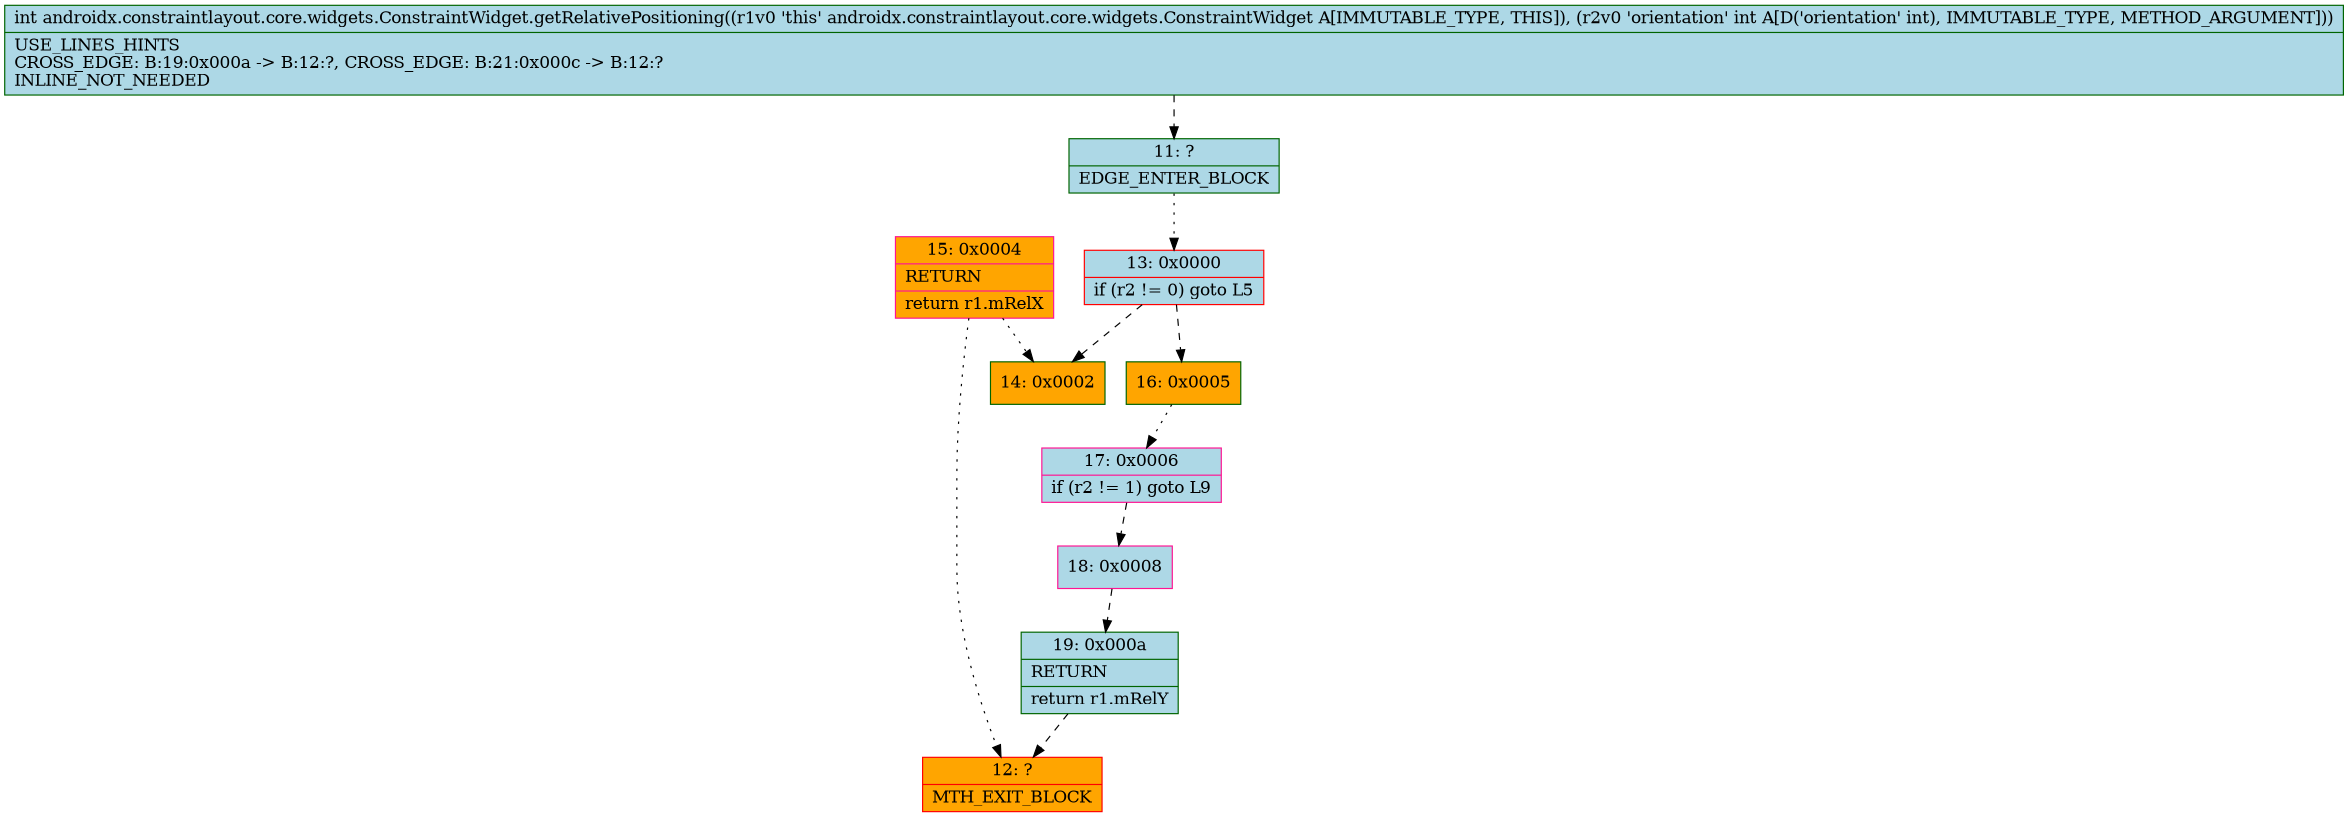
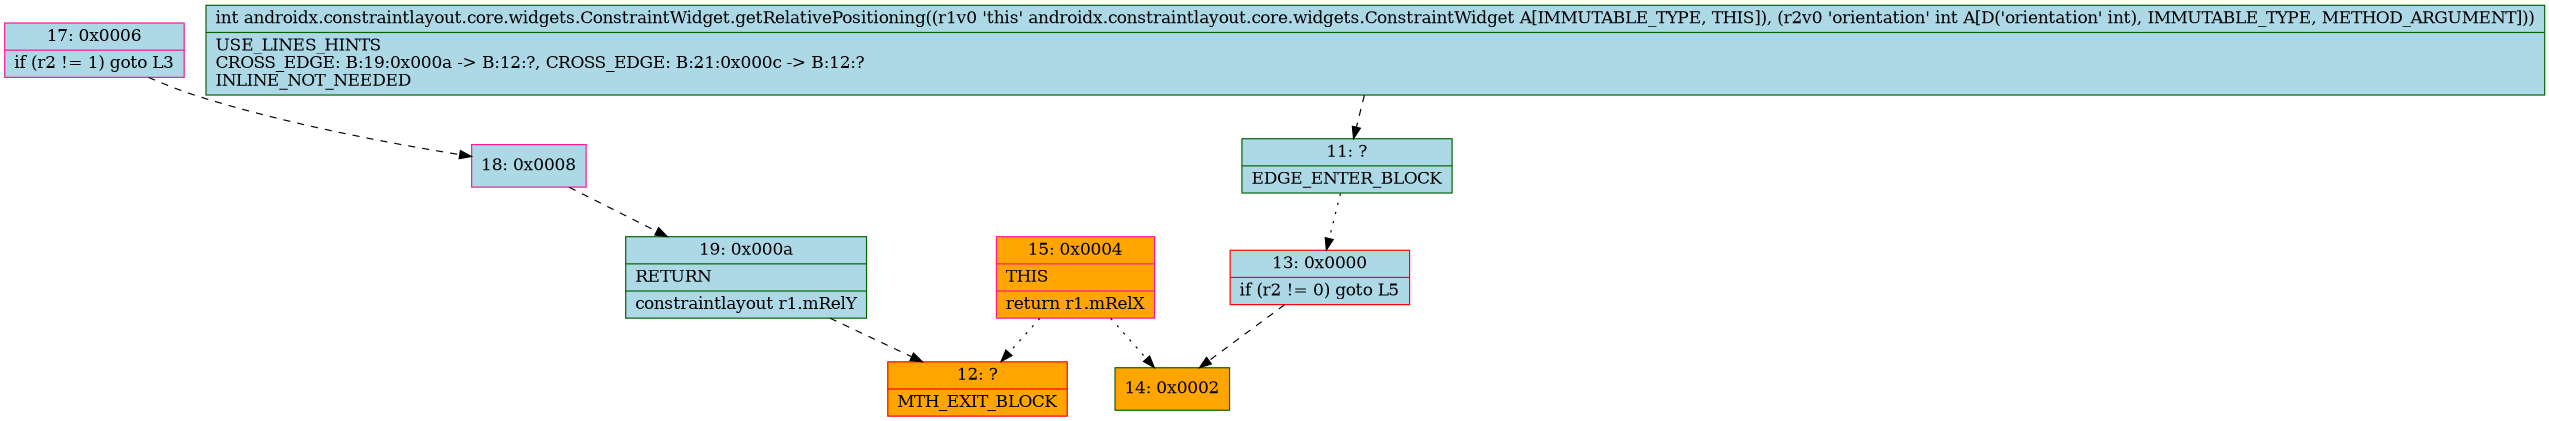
node "15: 0x0004": text "RETURN" -> "THIS"
node "16: 0x0005": removed
node "17: 0x0006": text "if (r2 != 1) goto L9" -> "if (r2 != 1) goto L3"
node "19: 0x000a": text "return r1.mRelY" -> "constraintlayout r1.mRelY"
